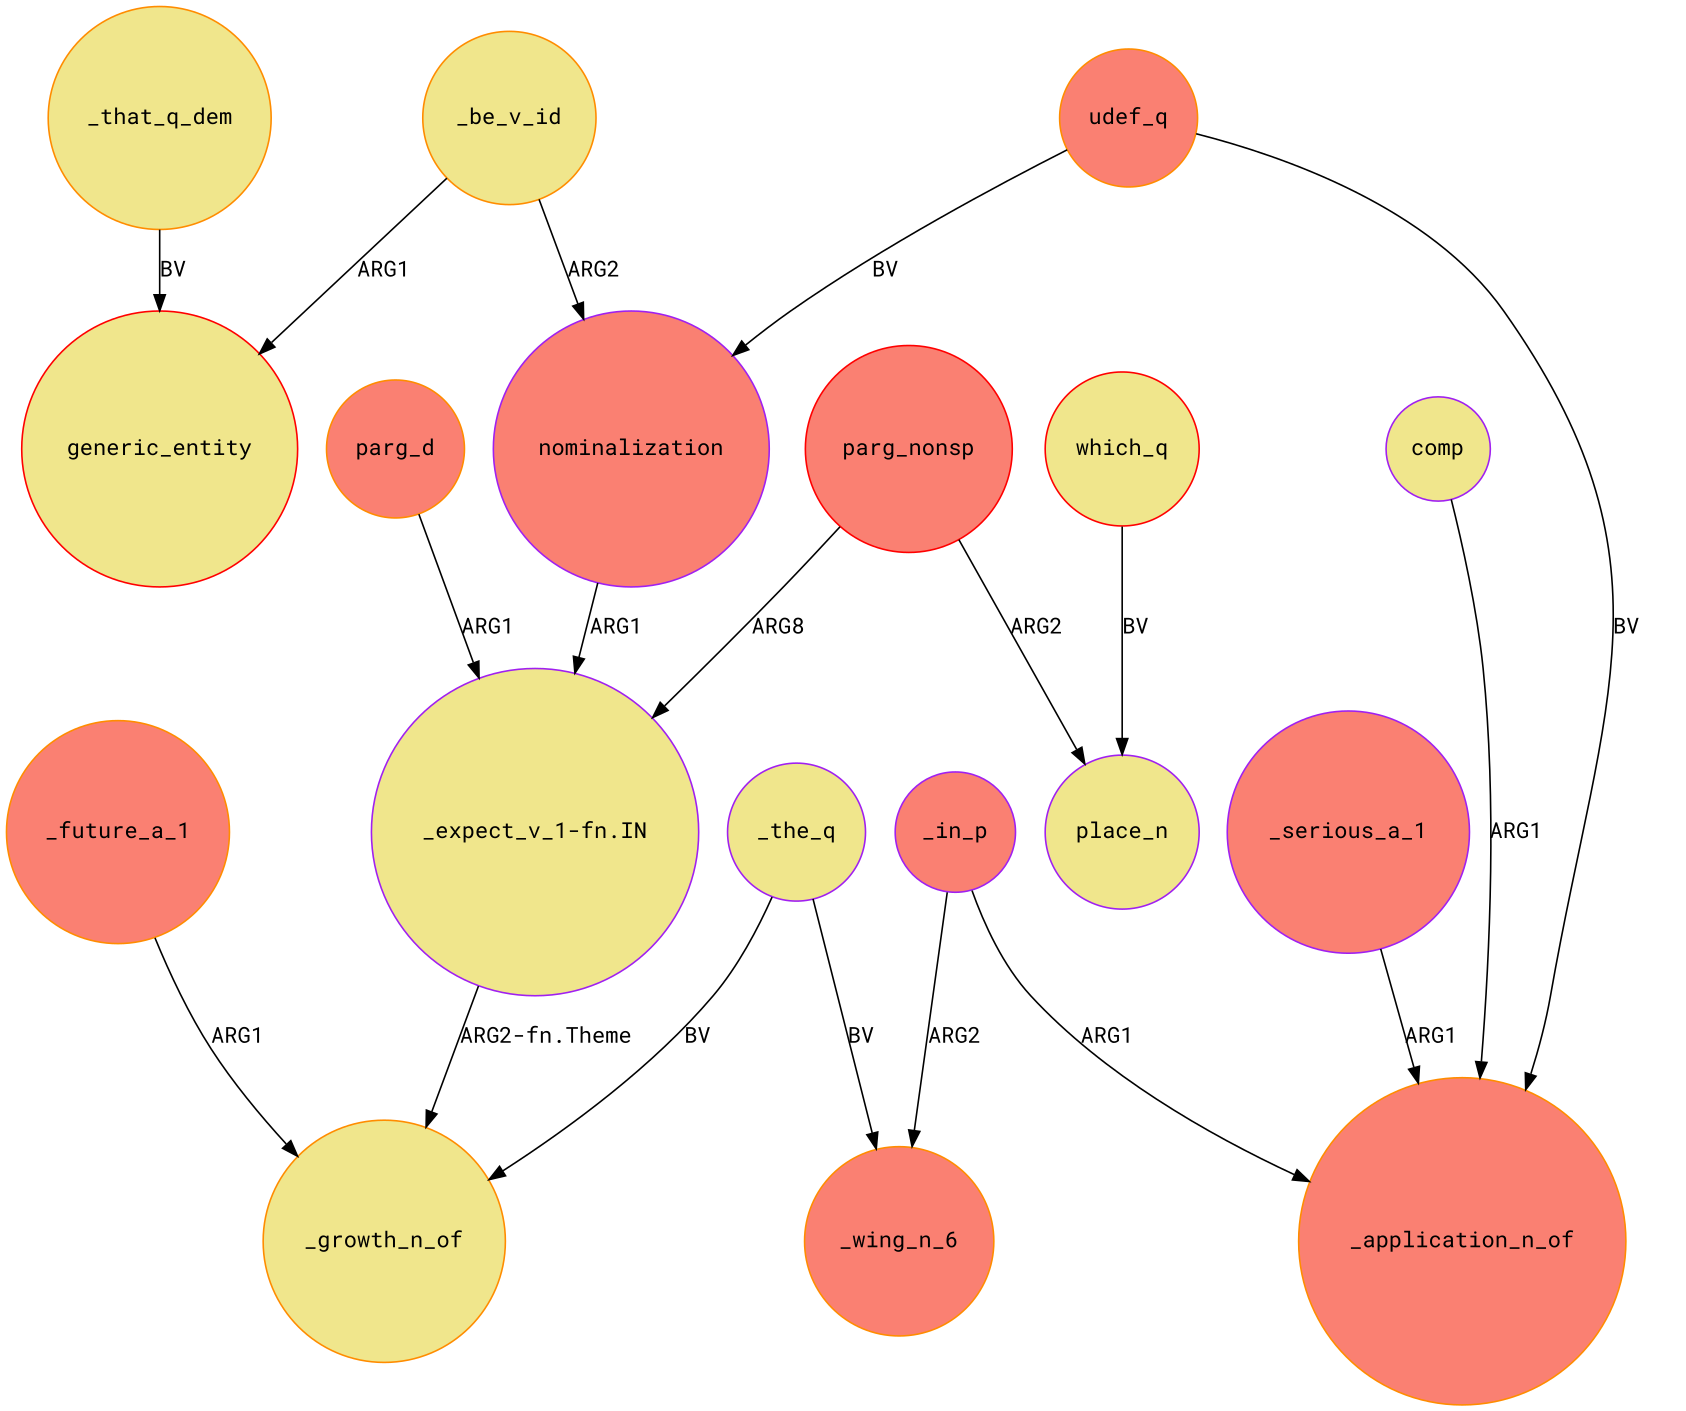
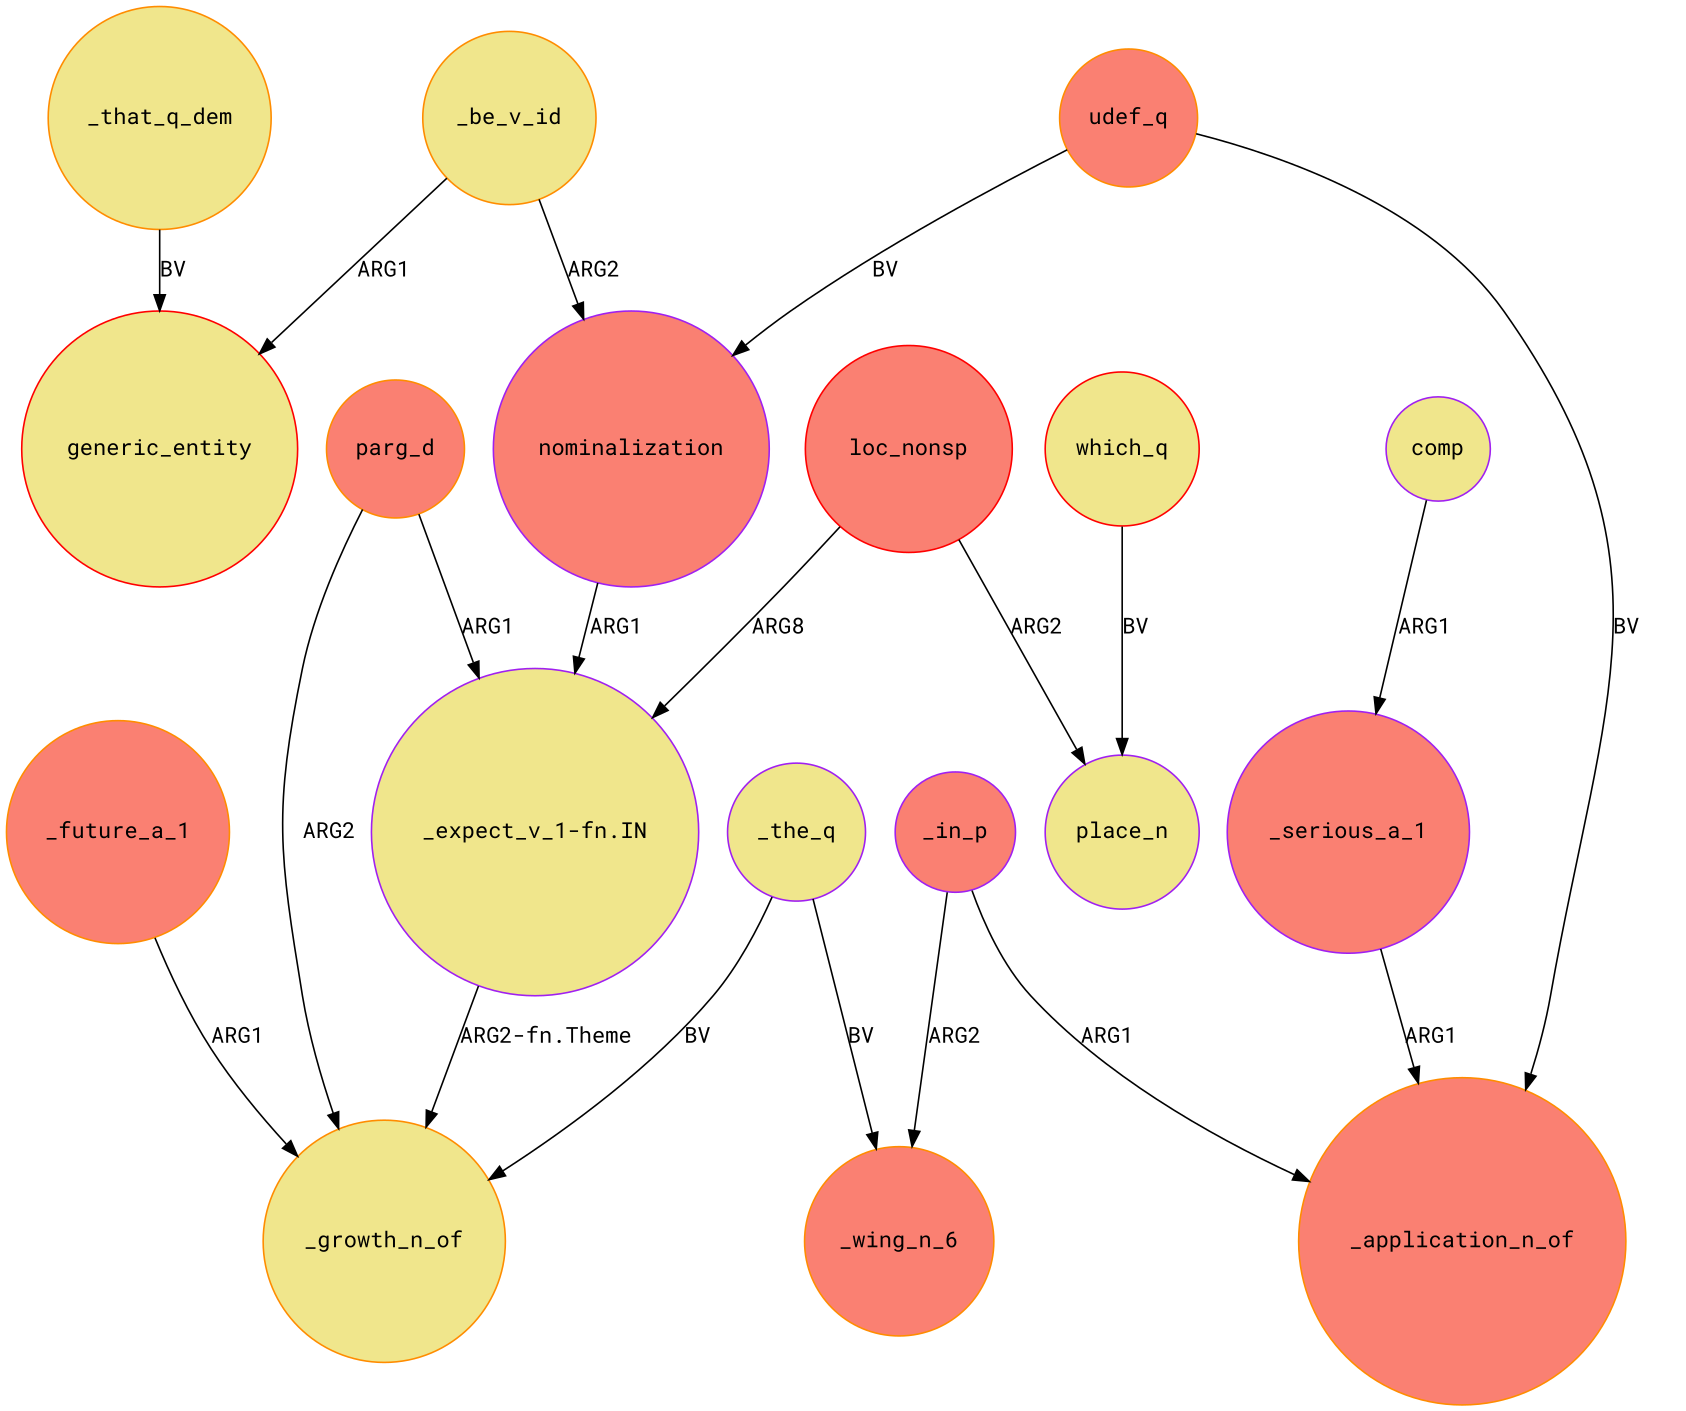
node "parg_nonsp": label "parg_nonsp" -> "loc_nonsp"
edge "comp" -> "_application_n_of": now "comp" -> "_serious_a_1"
edge "parg_d" -> "_growth_n_of": added, label "ARG2"
